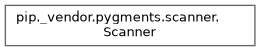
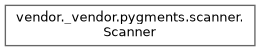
node "pip._vendor.pygments.scanner. Scanner": label "pip._vendor.pygments.scanner. Scanner" -> "vendor._vendor.pygments.scanner. Scanner"
